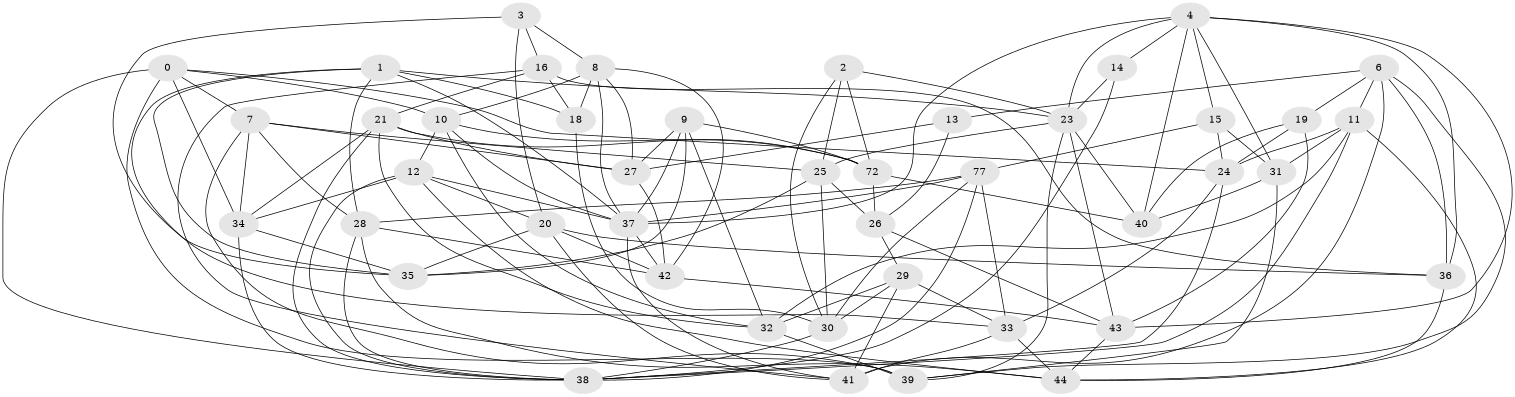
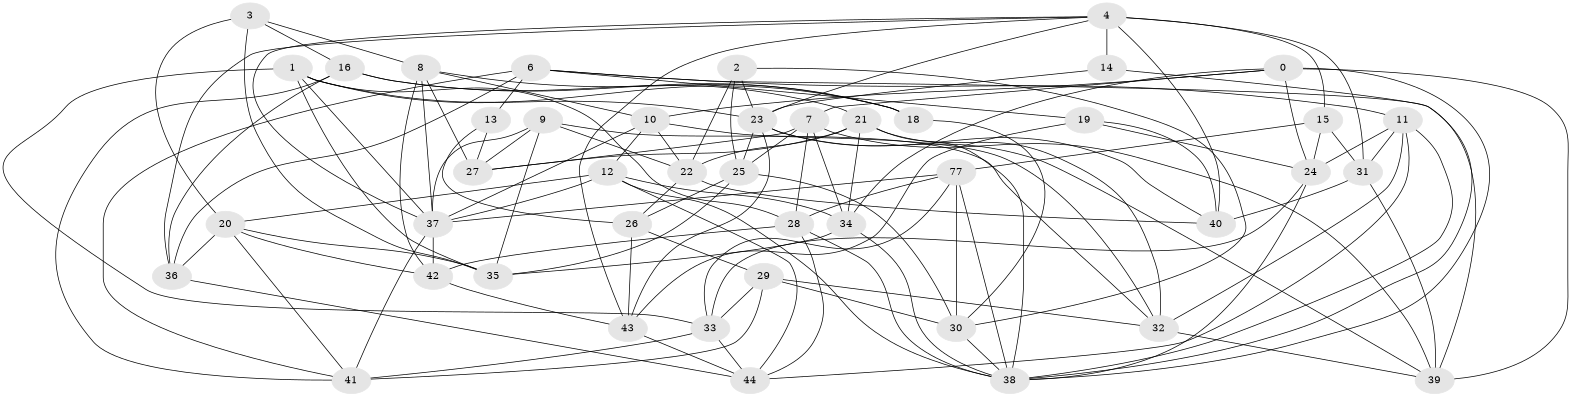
node "72": label "72" -> "22"
edge "27" -- "42": removed
